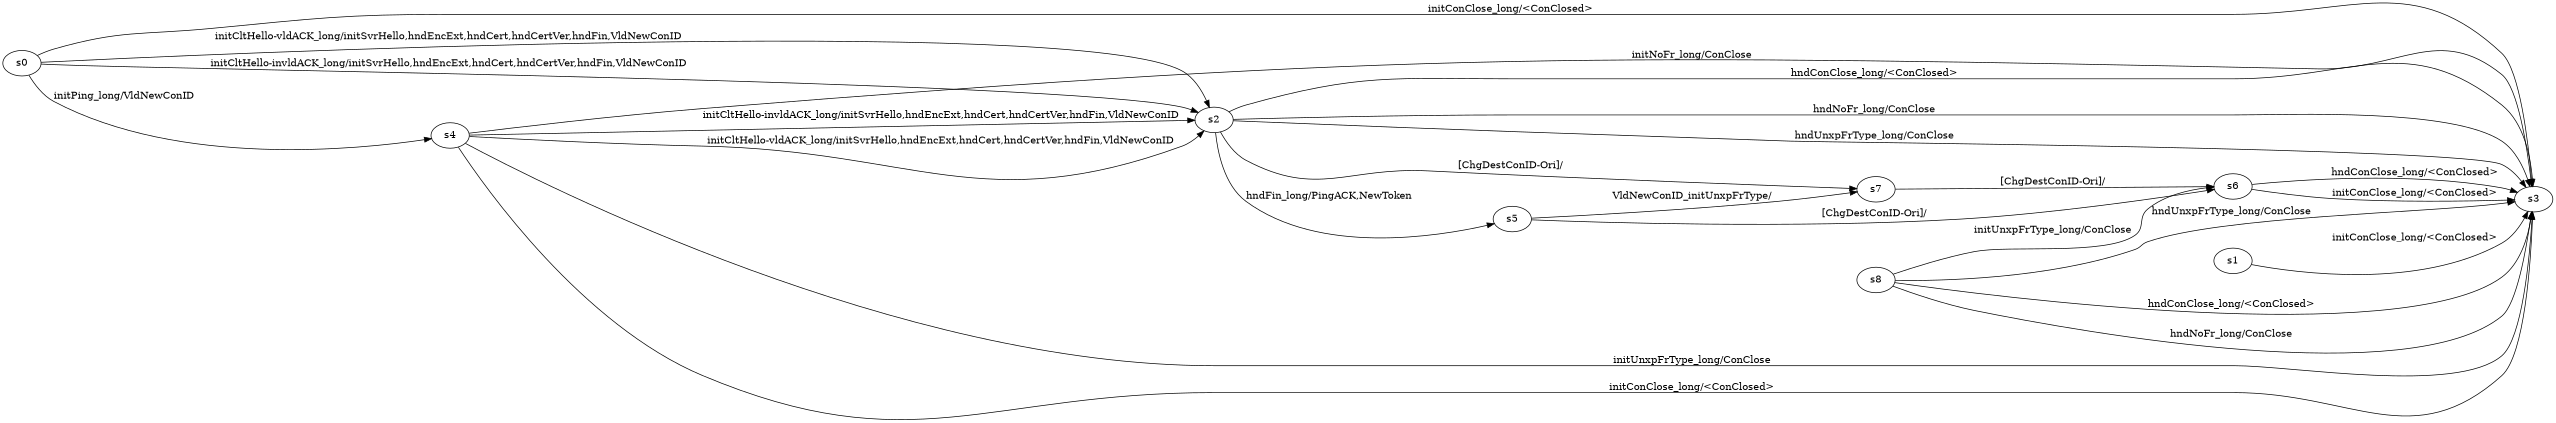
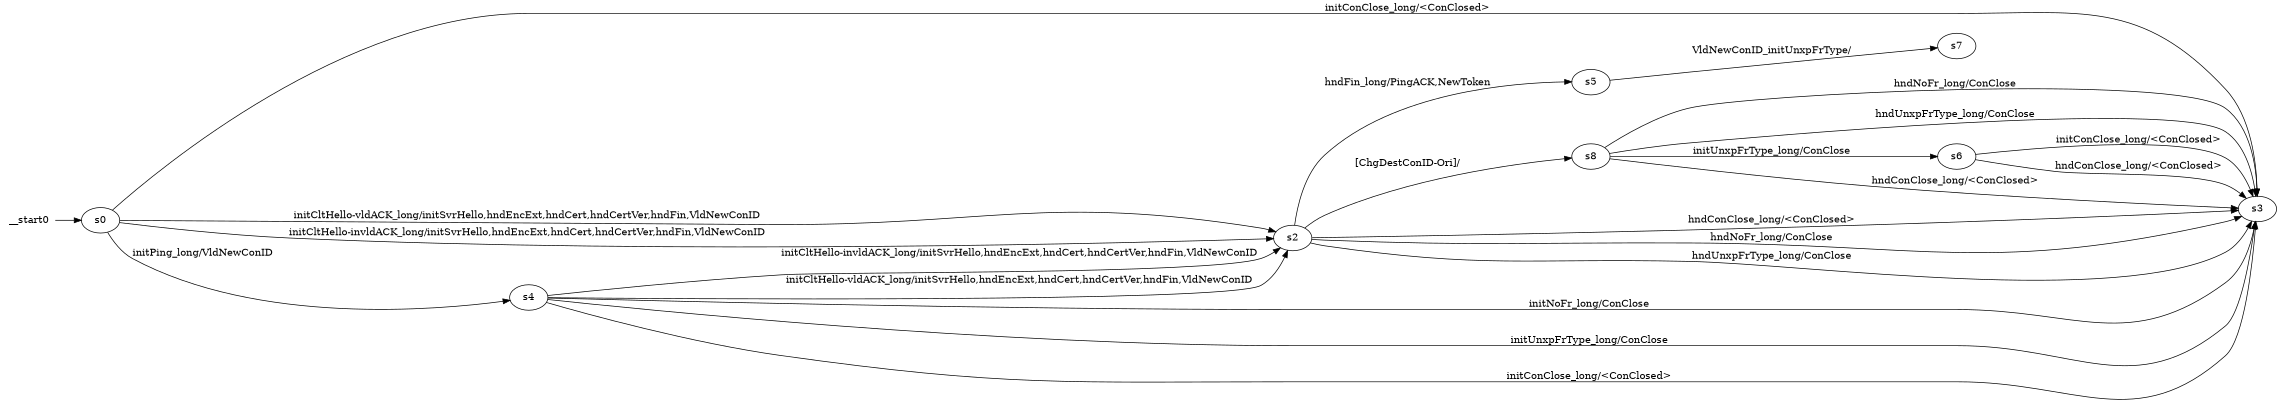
edge "s2" -> "s7": now "s2" -> "s8"
edge "s7" -> "s6": removed, label "[ChgDestConID-Ori]/"
node "__start0": added
edge "s5" -> "s6": removed, label "[ChgDestConID-Ori]/"
node "s1": removed
